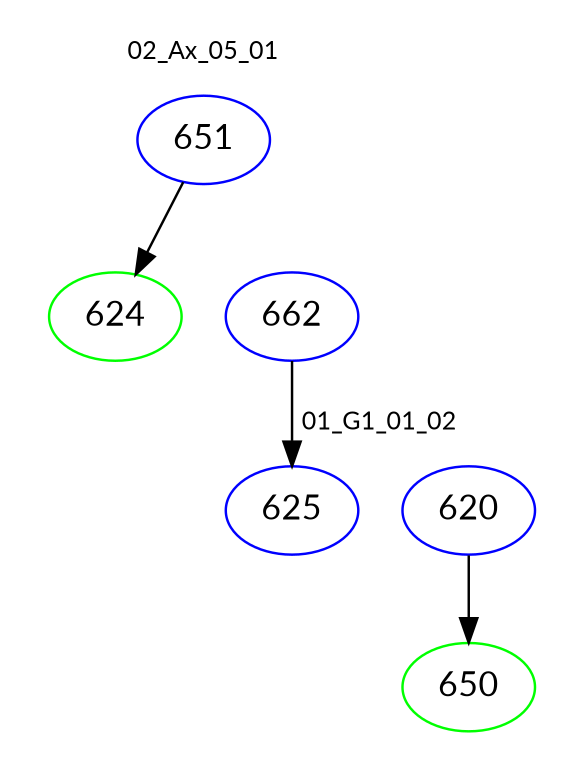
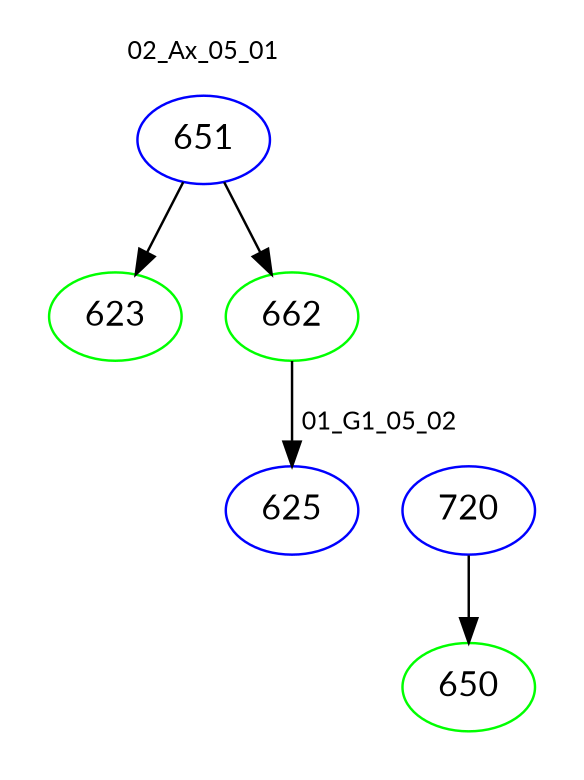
edge "651" -> "662": added
node "624": label "624" -> "623"
node "662": color blue -> green
cluster "01_G1_01_02": label "01_G1_01_02" -> "01_G1_05_02"
node "620": label "620" -> "720"
